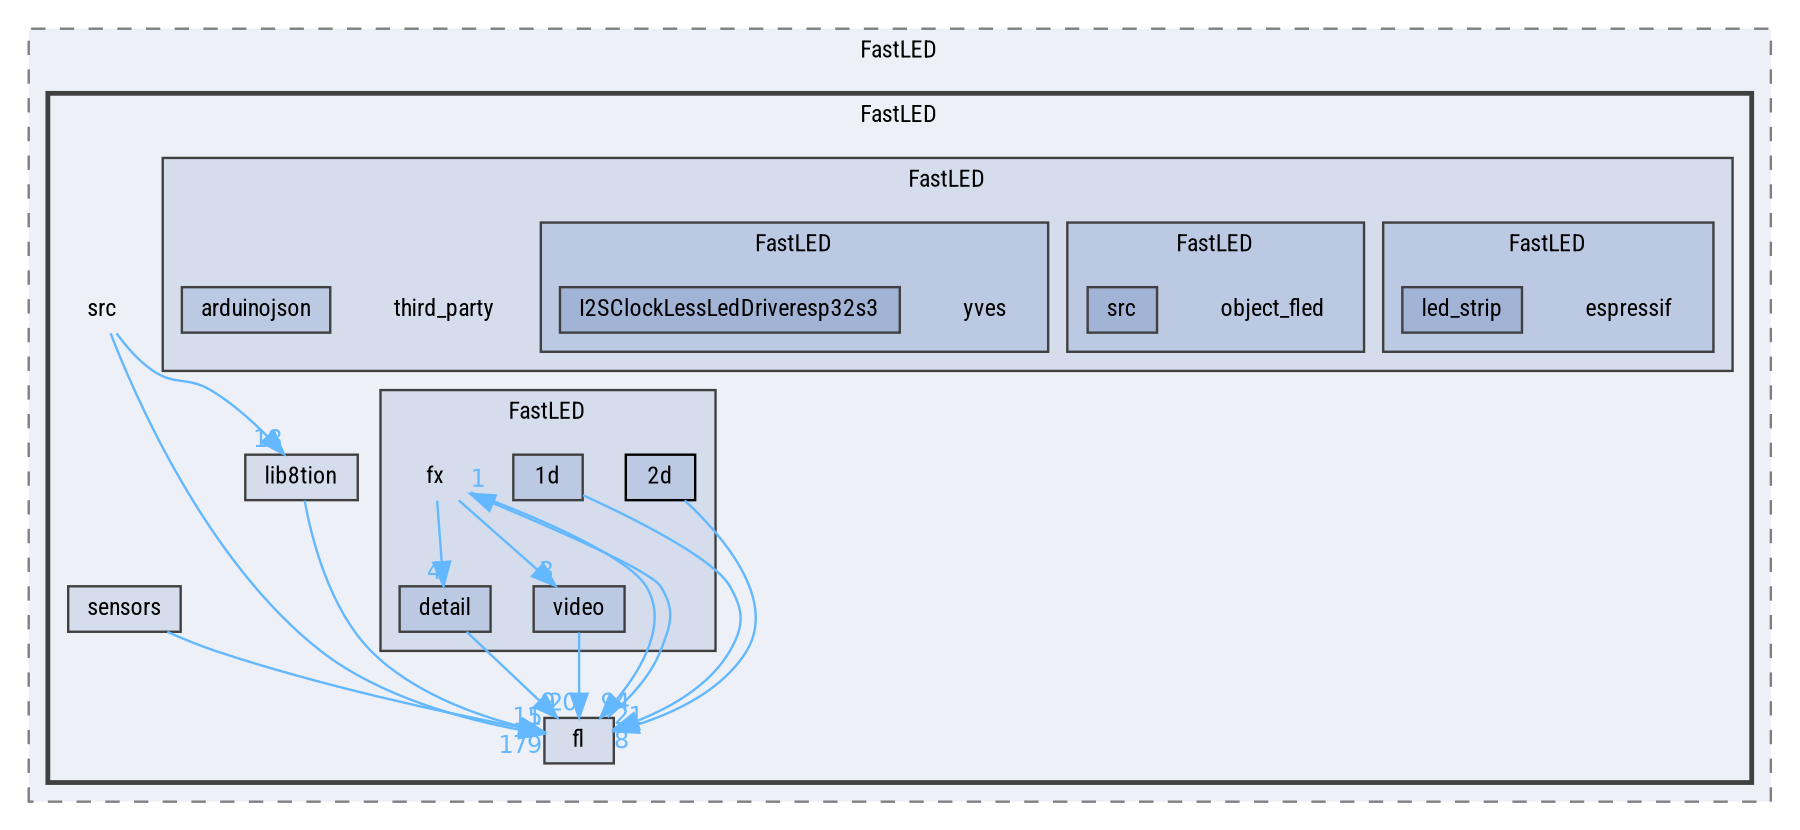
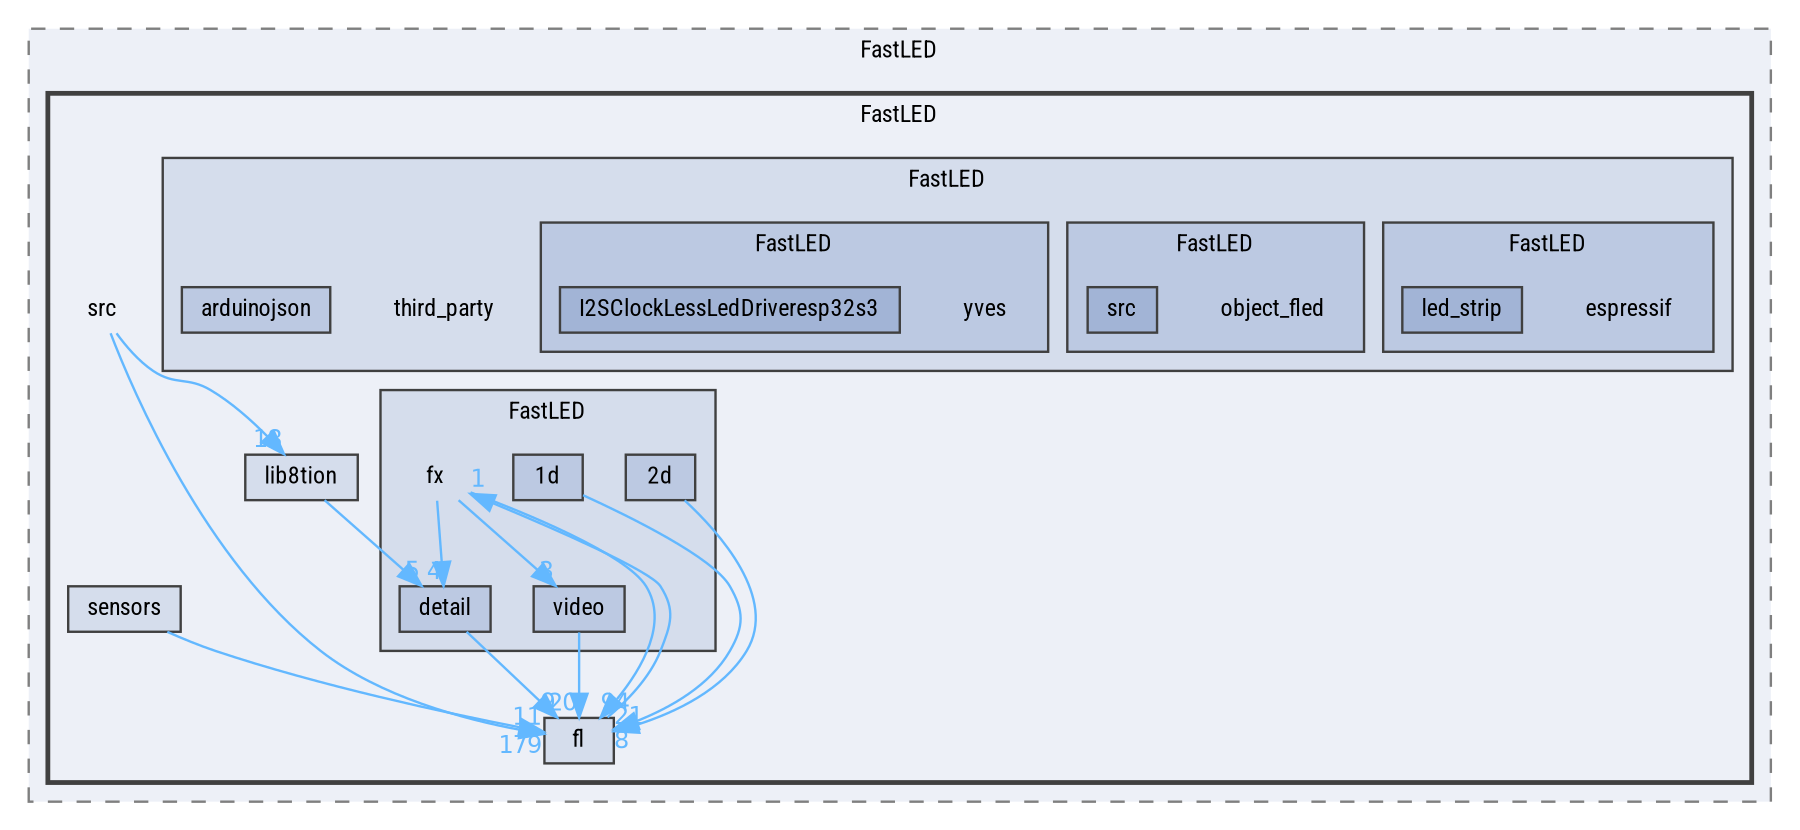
node "2d": color black -> grey25
edge "lib8tion" -> "fl": now "lib8tion" -> "detail"
